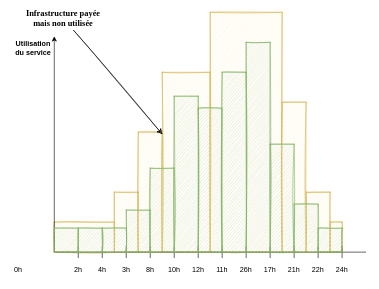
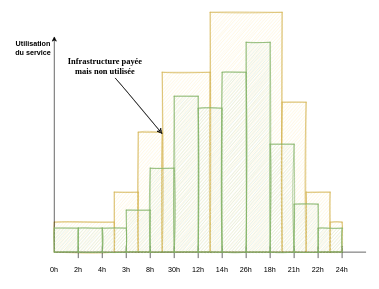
node "Infrastructure payée mais non utilisée": moved (63, 18) -> (105, 66)
node "0h": moved (18, 270) -> (54, 270)
node "10h": label "10h" -> "30h"
node "11h": label "11h" -> "14h"
node "17h": label "17h" -> "18h"
